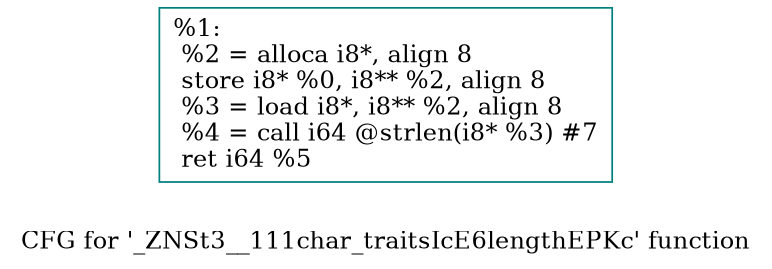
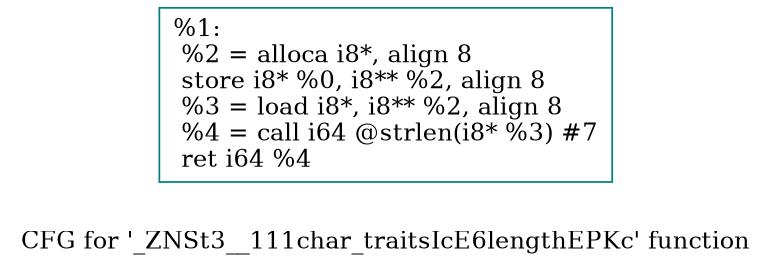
node "%1:": text "ret i64 %5" -> "ret i64 %4"
